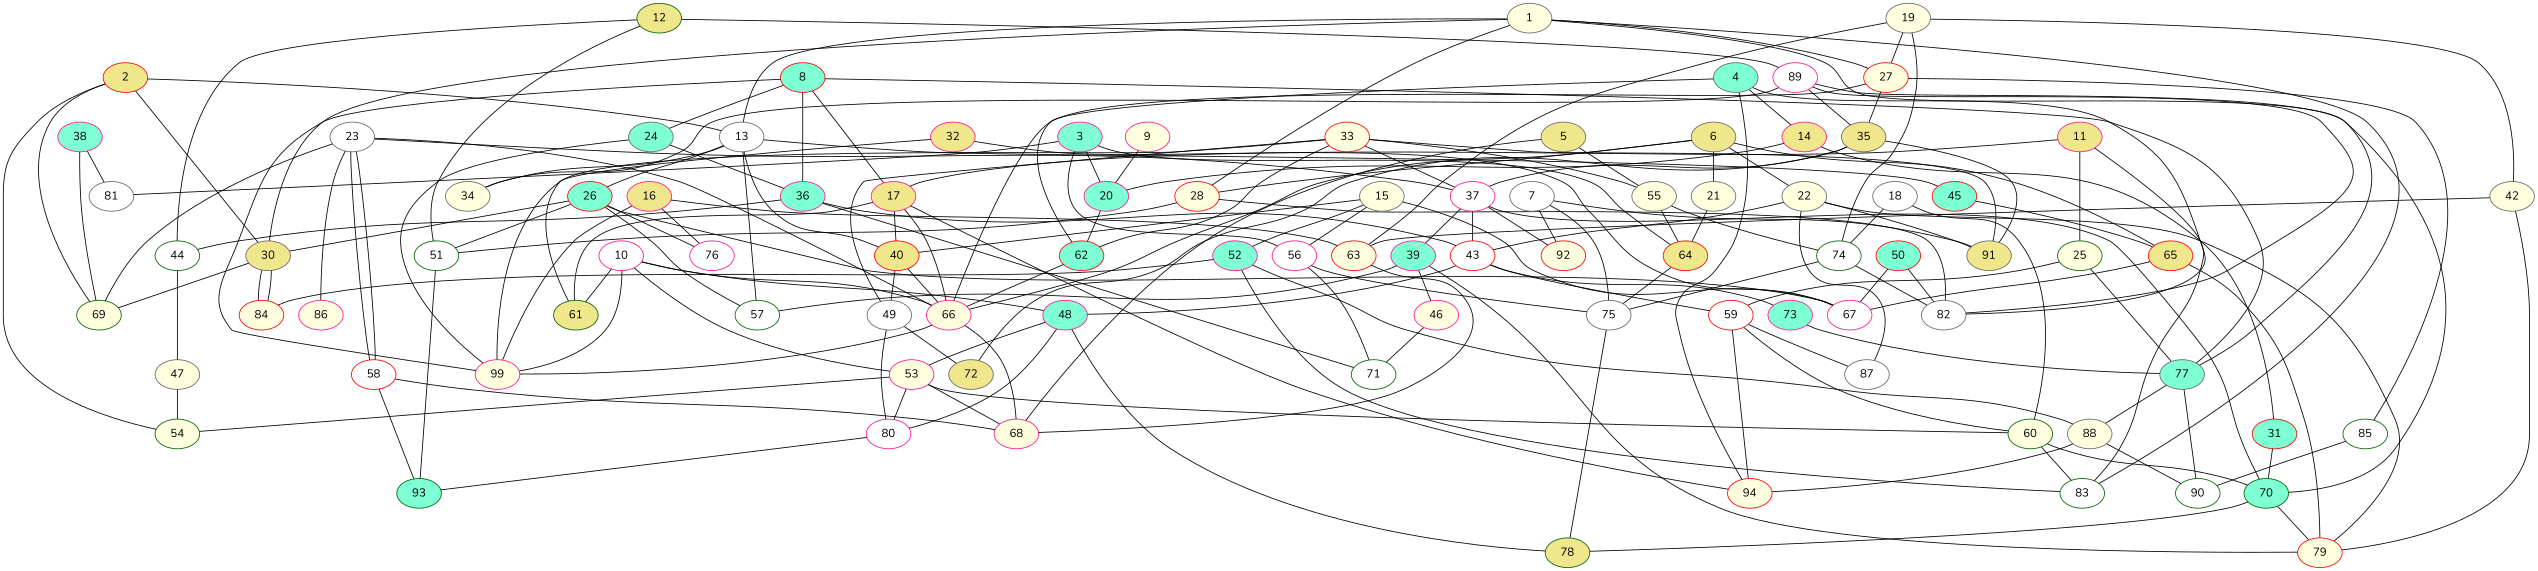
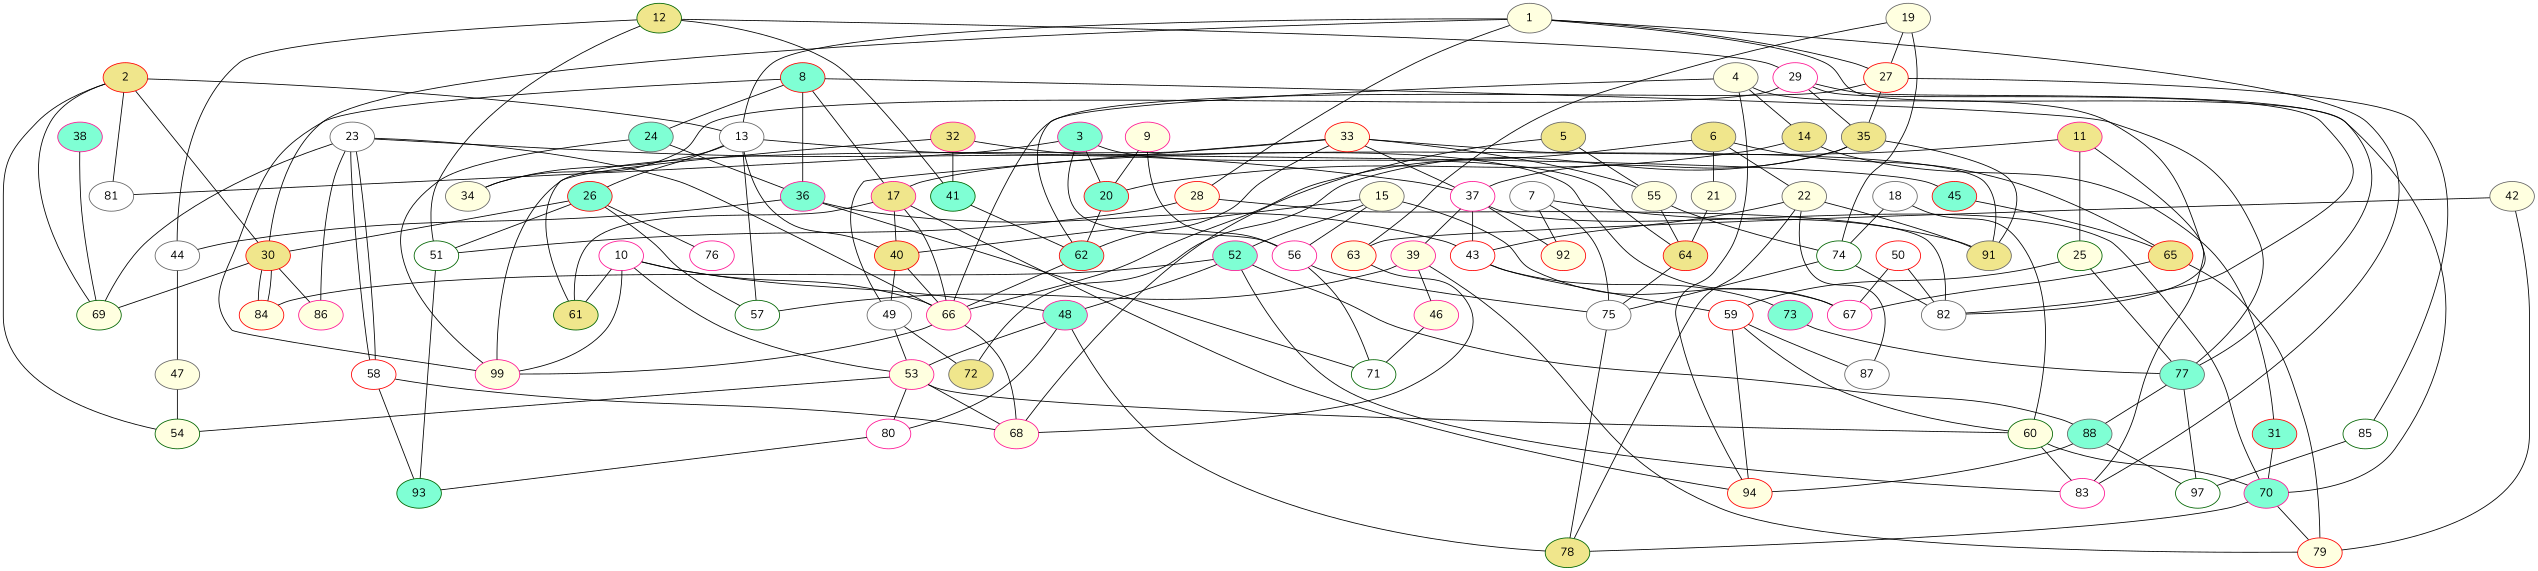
edge "19" -- "42": removed
node "4": fillcolor aquamarine -> lightyellow
node "89": label "89" -> "29"
node "14": color deeppink -> gray40
edge "6" -- "28": removed
edge "38" -- "81": now "2" -- "81"
node "16": removed
node "41": added
node "20": color deeppink -> red
edge "9" -- "56": added
edge "22" -- "79": now "22" -- "78"
node "44": color darkgreen -> gray40
node "30": color gray40 -> red
node "39": fillcolor aquamarine -> lightyellow
node "50": fillcolor aquamarine -> white
edge "26" -- "67": removed
edge "30" -- "86": added
edge "43" -- "48": now "52" -- "48"
edge "49" -- "80": now "49" -- "53"
node "88": fillcolor lightyellow -> aquamarine
node "83": color darkgreen -> deeppink
node "90": label "90" -> "97"
node "70": color darkgreen -> deeppink
